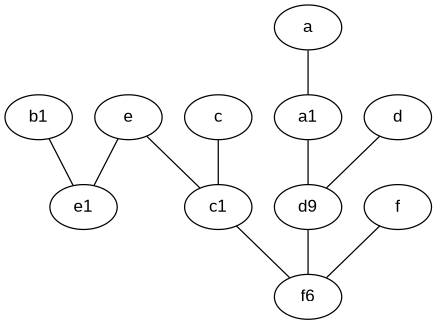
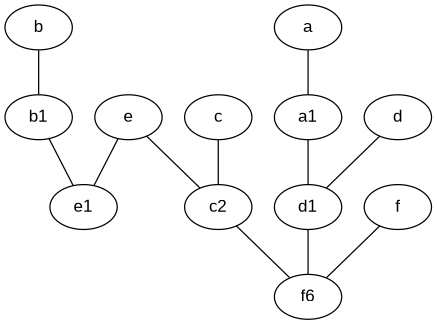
node "b": added
node "c1": label "c1" -> "c2"
node "d9": label "d9" -> "d1"
